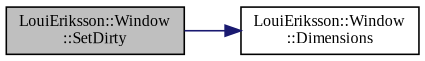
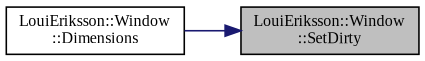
edge "LouiEriksson::Window ::SetDirty" -> "LouiEriksson::Window ::Dimensions": reversed
